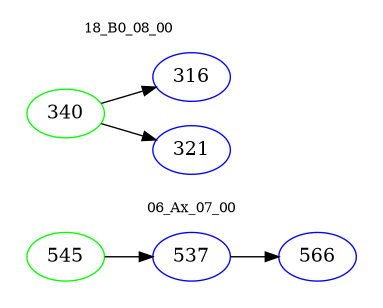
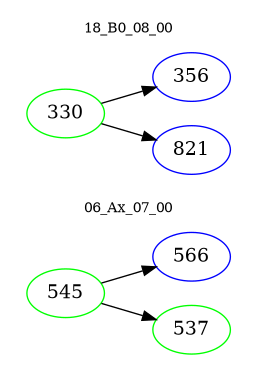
node "316": label "316" -> "356"
node "340": label "340" -> "330"
node "321": label "321" -> "821"
node "537": color blue -> green
edge "537" -> "566": now "545" -> "566"
